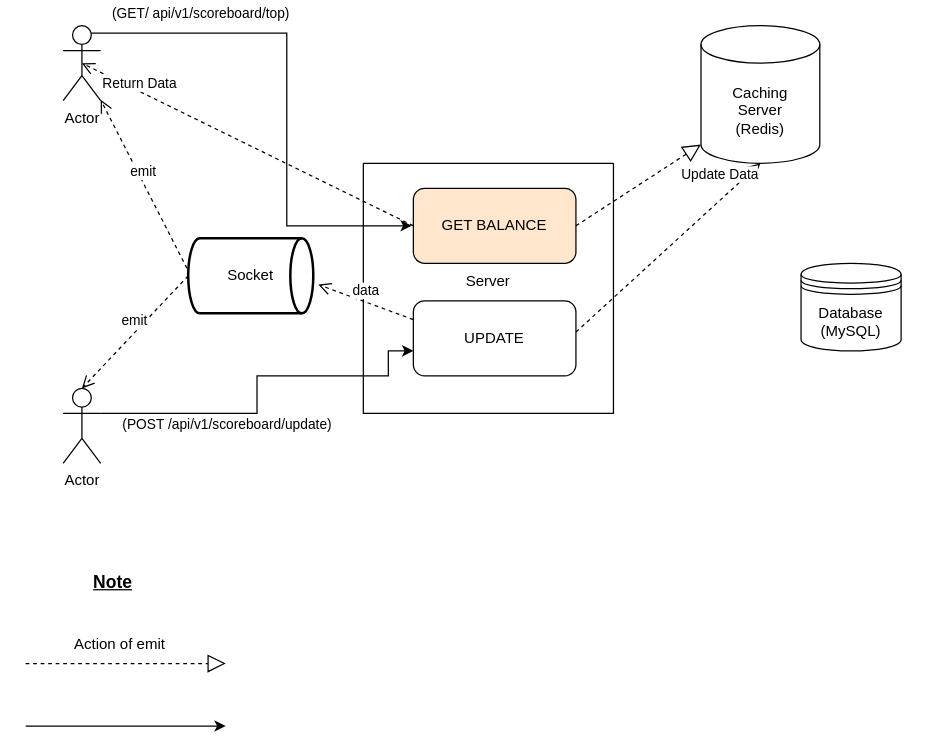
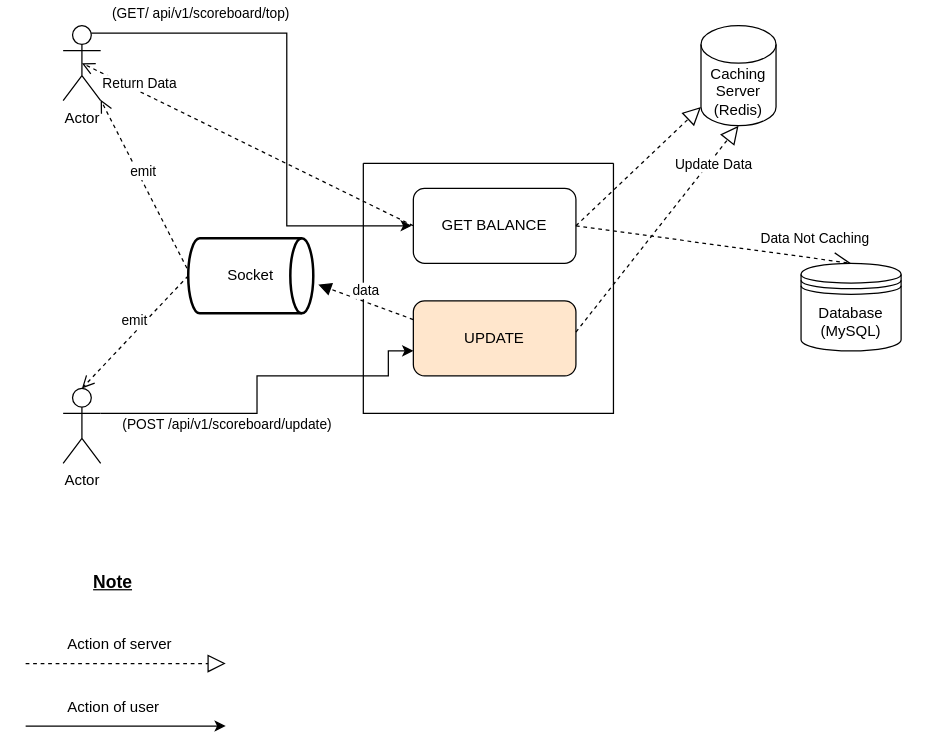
node "Caching Server (Redis)": size 119x138 -> 75x100
node "GET BALANCE": fillcolor #ffe6cc -> #ffffff
edge "GET BALANCE" -> "Database (MySQL)": added, label "Data Not Caching"
node "Server": removed
edge "UPDATE" -> "Socket": arrowhead open -> block
node "UPDATE": fillcolor #ffffff -> #ffe6cc
node "Action of emit": label "Action of emit" -> "Action of server"
node "Action of user": added
